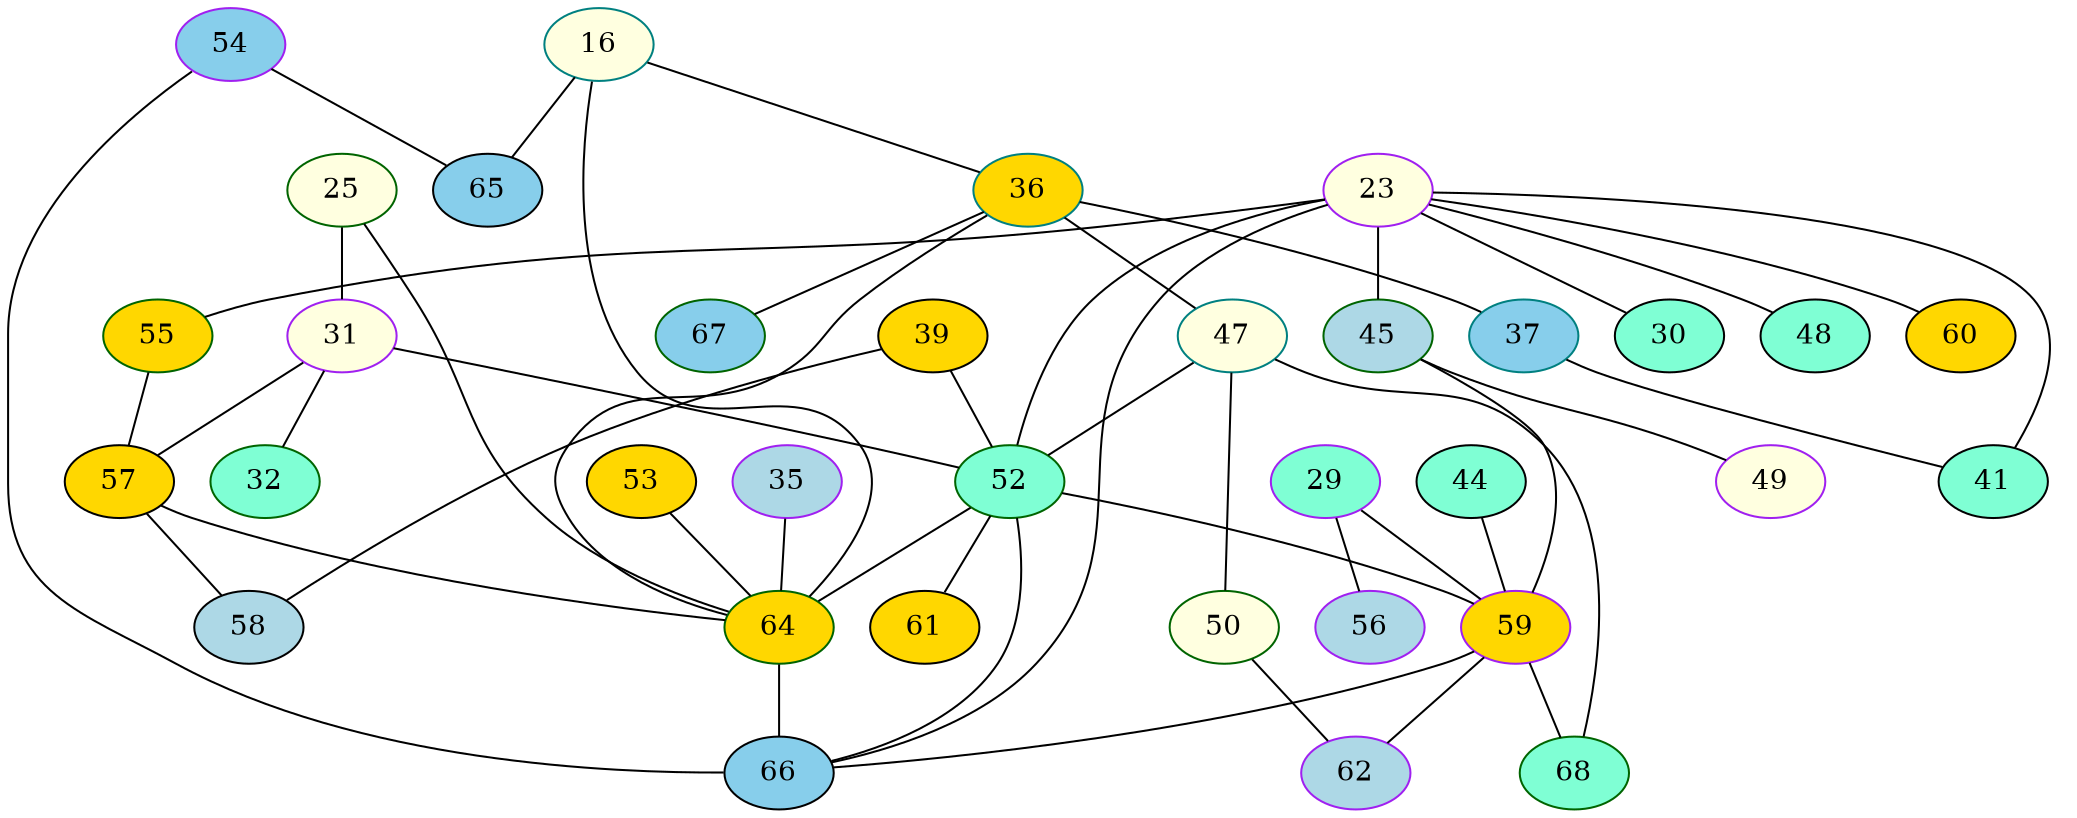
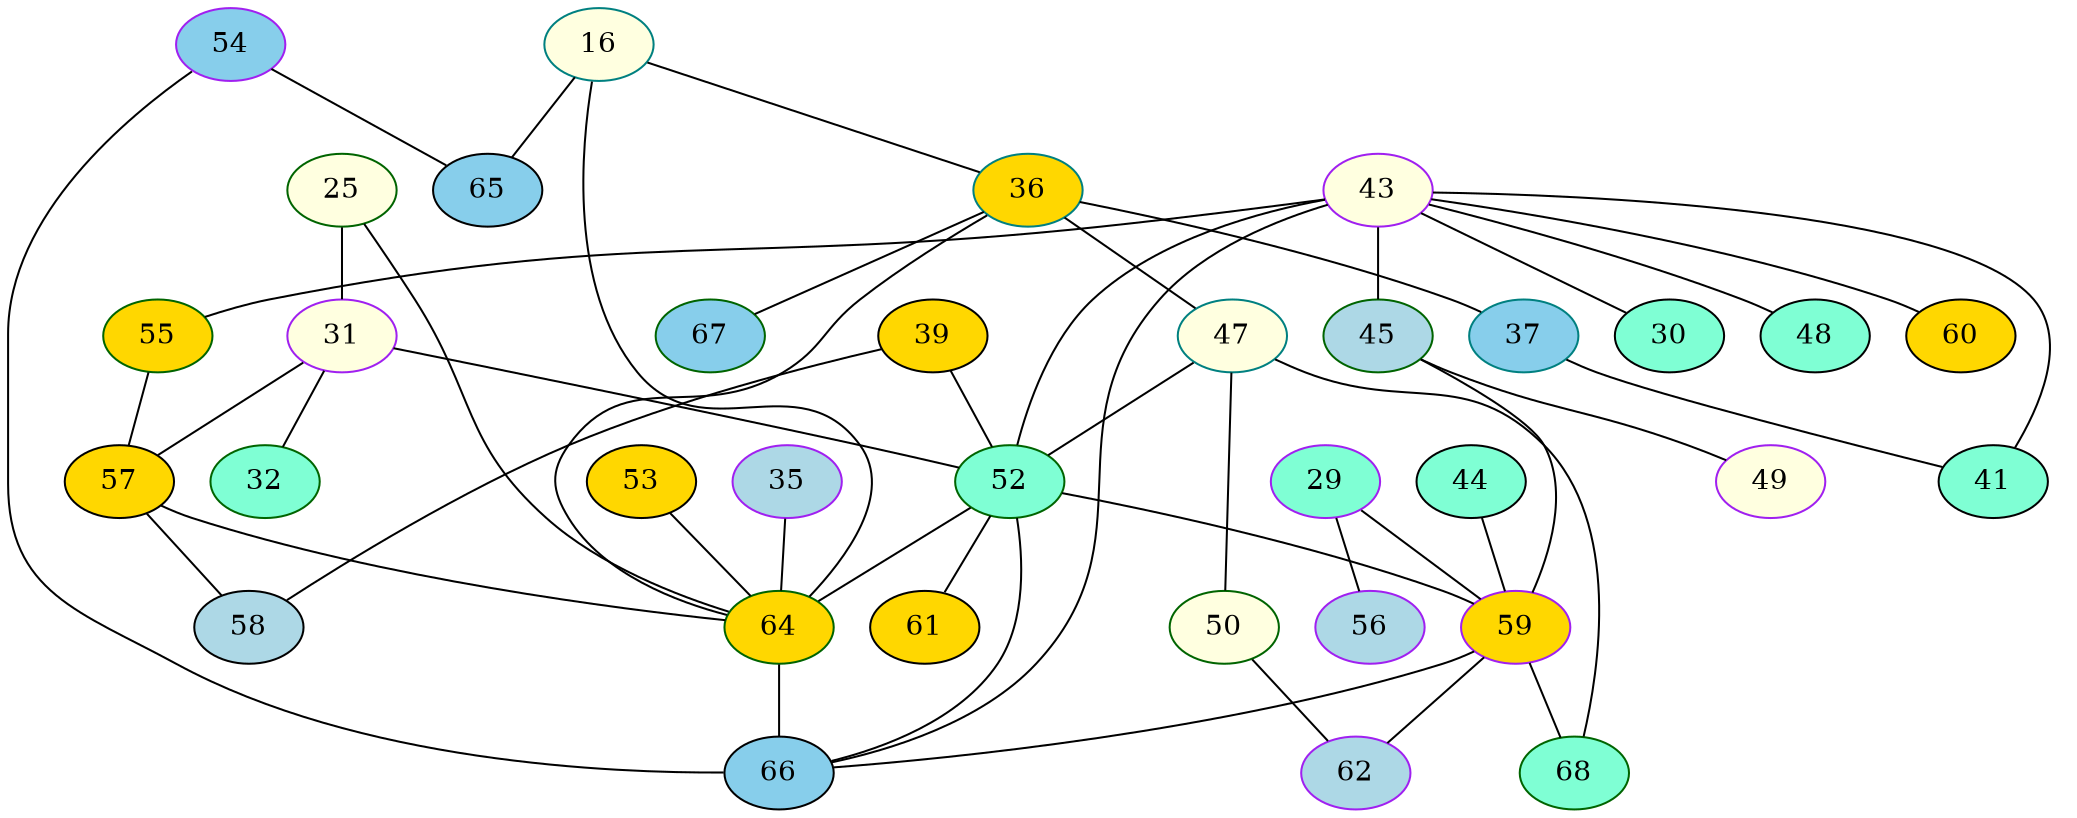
node "23": label "23" -> "43"
